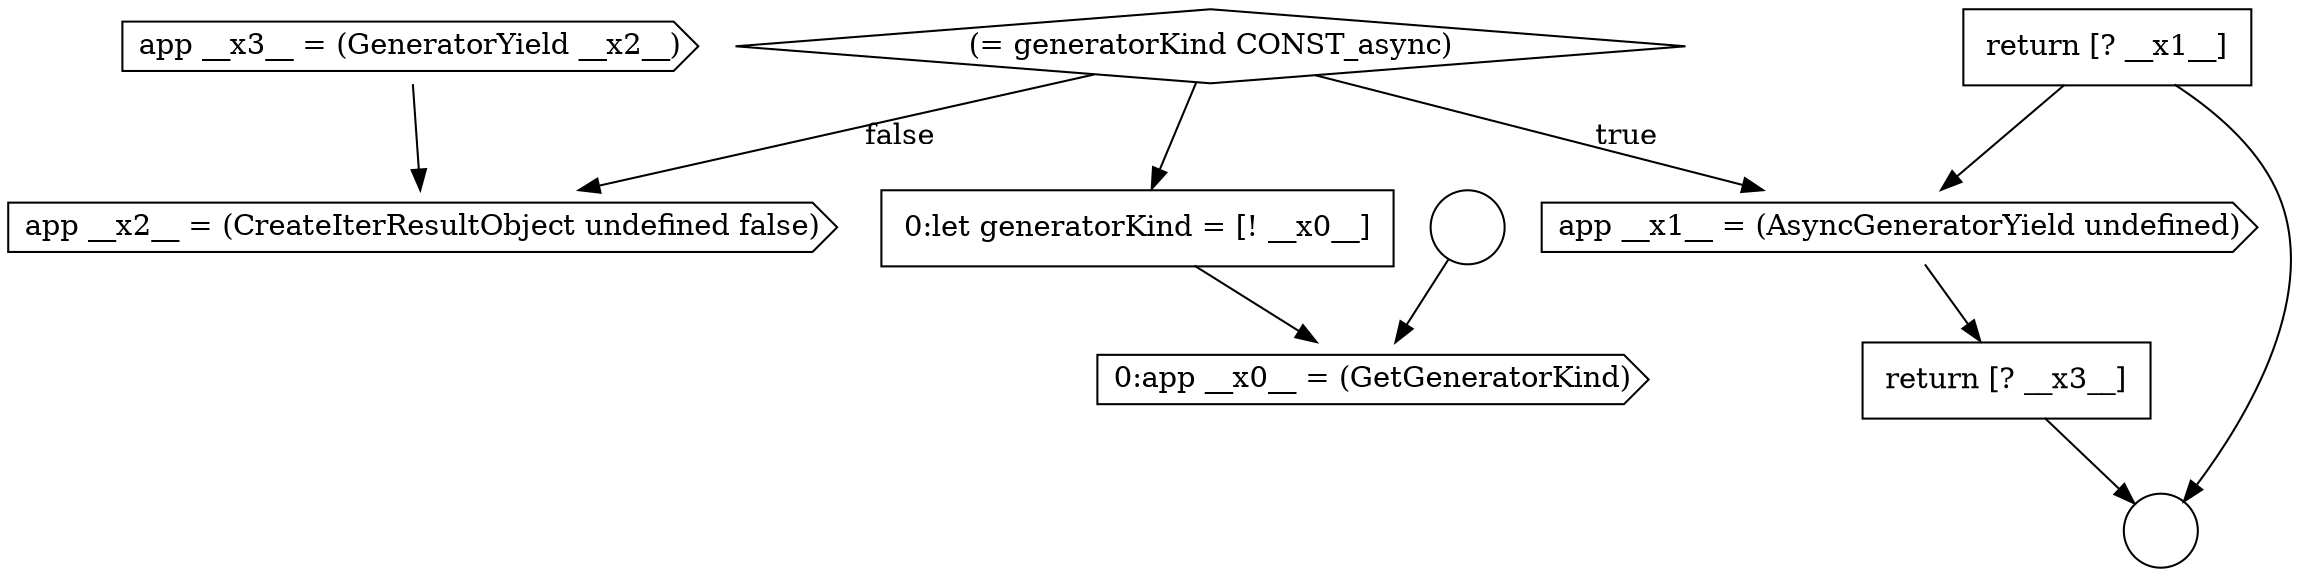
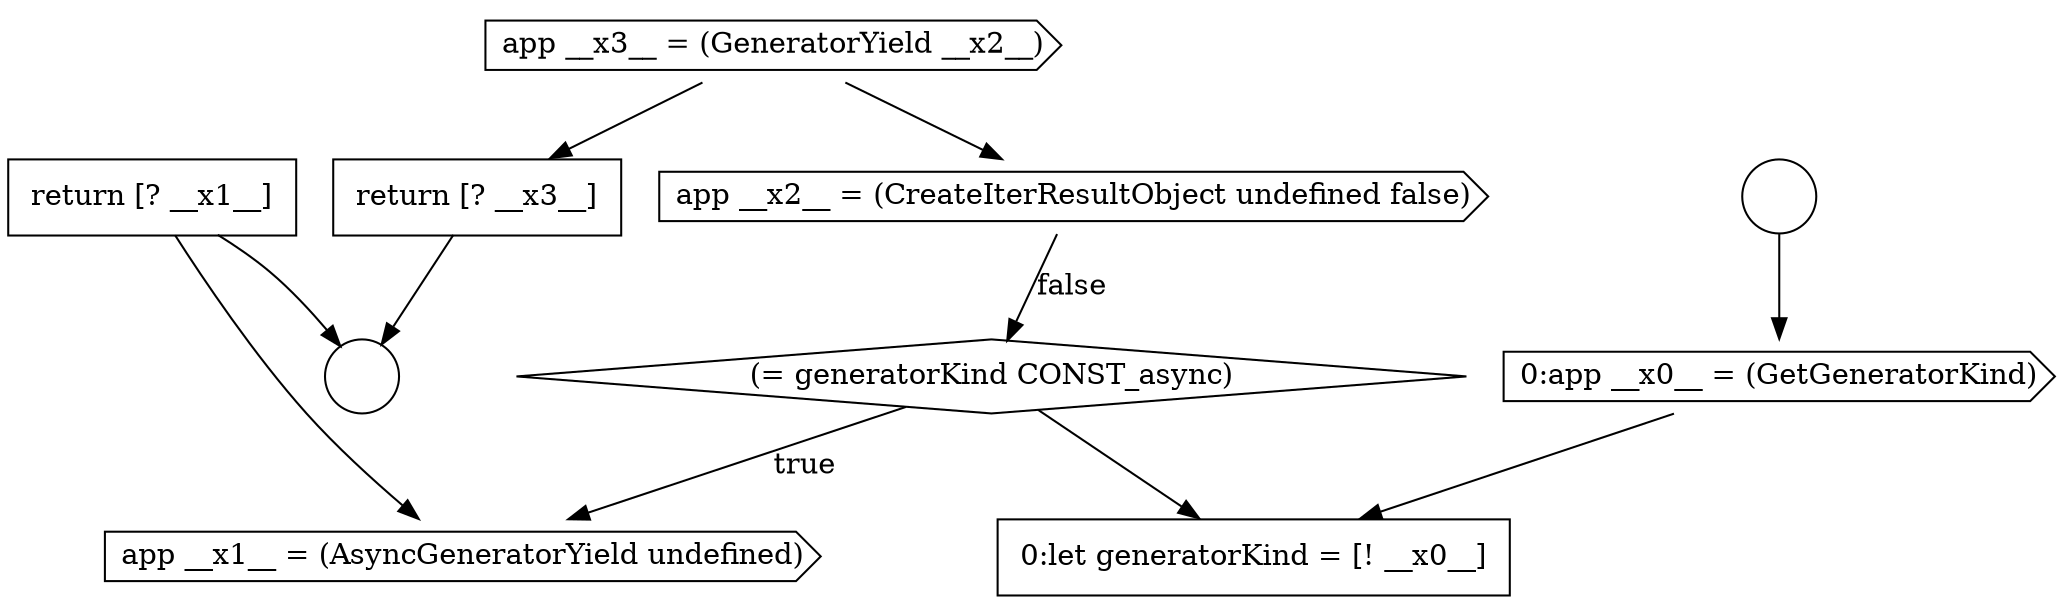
edge "(= generatorKind CONST_async)" -> "app __x2__ = (CreateIterResultObject undefined false)": reversed
edge "app __x1__ = (AsyncGeneratorYield undefined)" -> "return [? __x3__]": now "app __x3__ = (GeneratorYield __x2__)" -> "return [? __x3__]"
edge "0:let generatorKind = [! __x0__]" -> "0:app __x0__ = (GetGeneratorKind)": reversed
